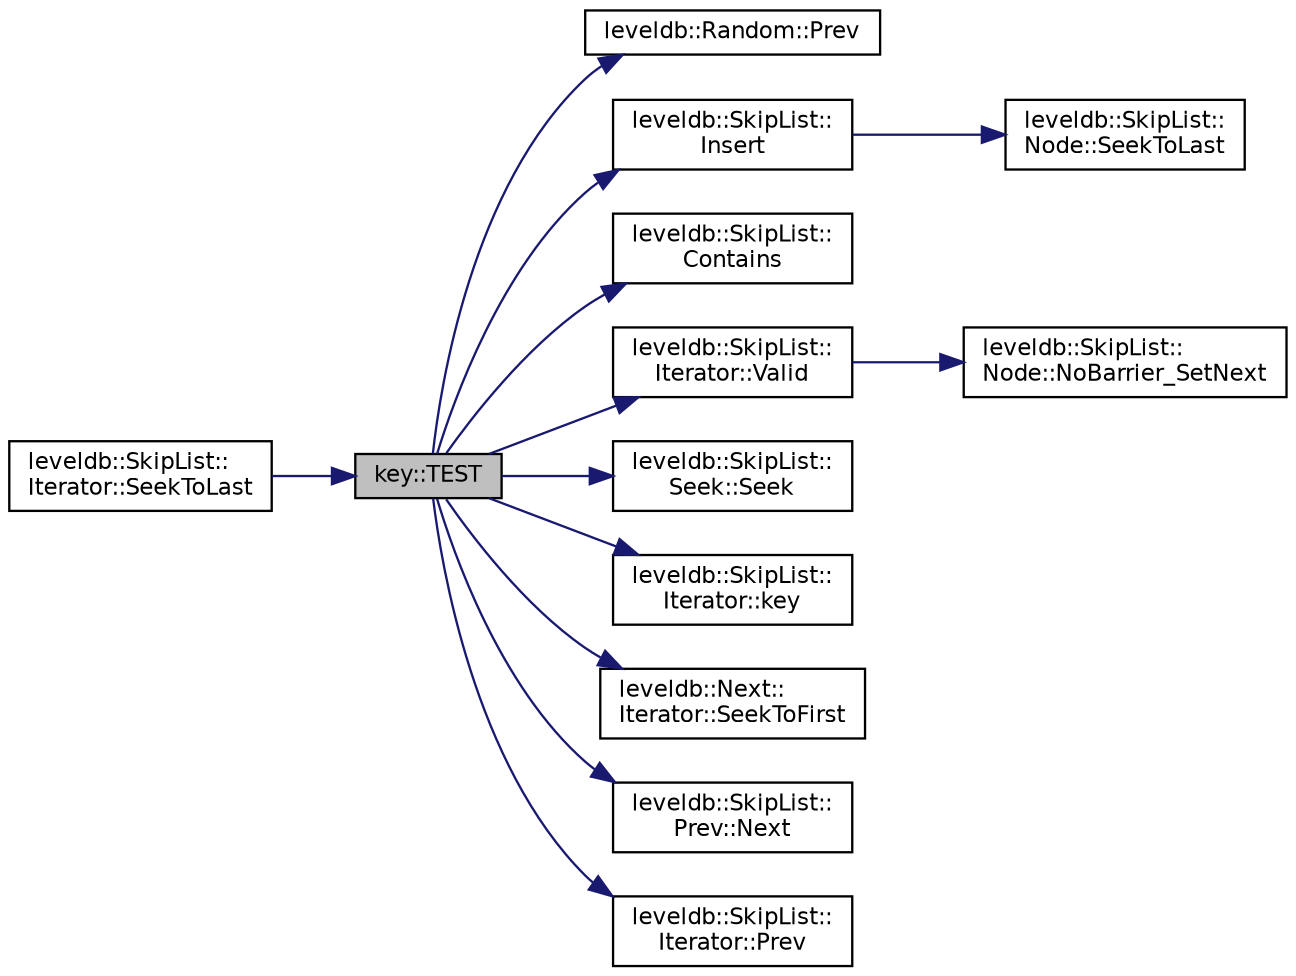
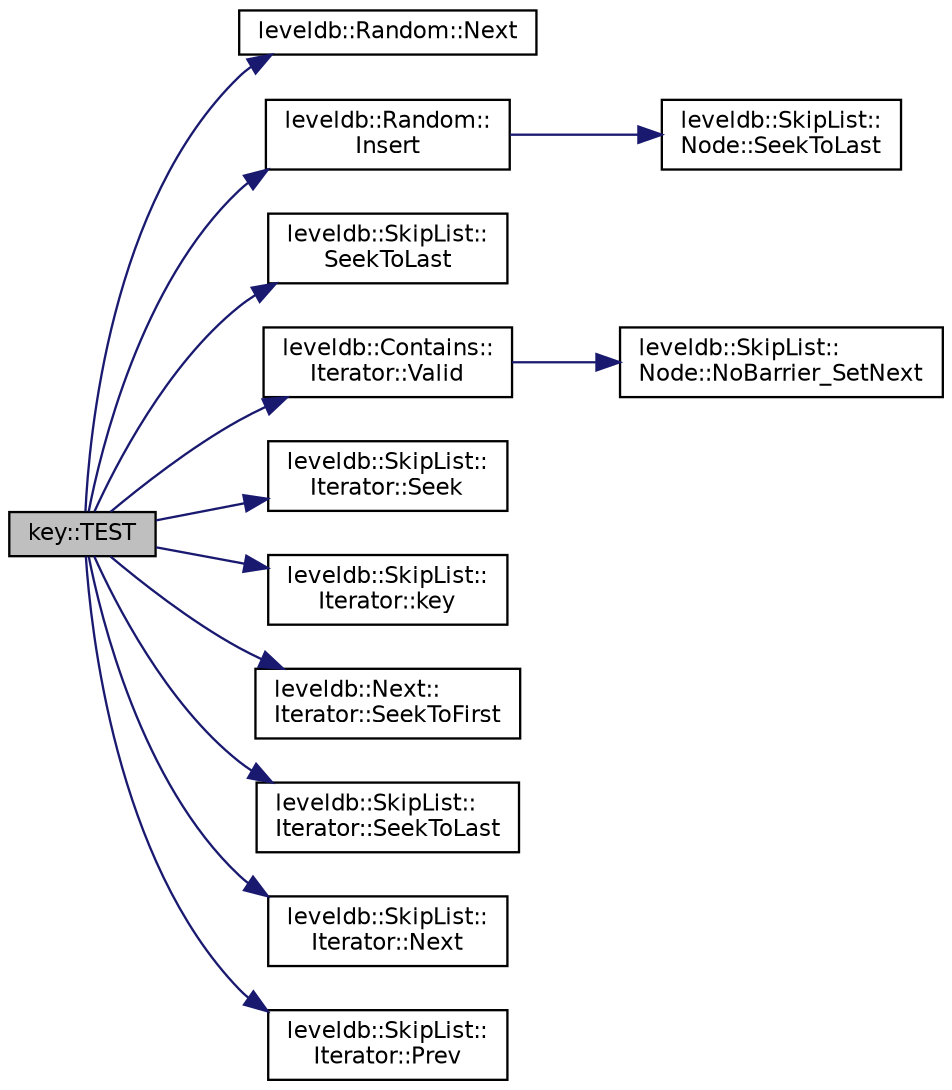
node "leveldb::Random::Prev": label "leveldb::Random::Prev" -> "leveldb::Random::Next"
node "leveldb::SkipList:: Insert": label "leveldb::SkipList:: Insert" -> "leveldb::Random:: Insert"
node "leveldb::SkipList:: Contains": label "leveldb::SkipList:: Contains" -> "leveldb::SkipList:: SeekToLast"
node "leveldb::SkipList:: Iterator::Valid": label "leveldb::SkipList:: Iterator::Valid" -> "leveldb::Contains:: Iterator::Valid"
edge "leveldb::SkipList:: Iterator::SeekToLast" -> "key::TEST": reversed
node "leveldb::SkipList:: Seek::Seek": label "leveldb::SkipList:: Seek::Seek" -> "leveldb::SkipList:: Iterator::Seek"
node "leveldb::SkipList:: Prev::Next": label "leveldb::SkipList:: Prev::Next" -> "leveldb::SkipList:: Iterator::Next"
